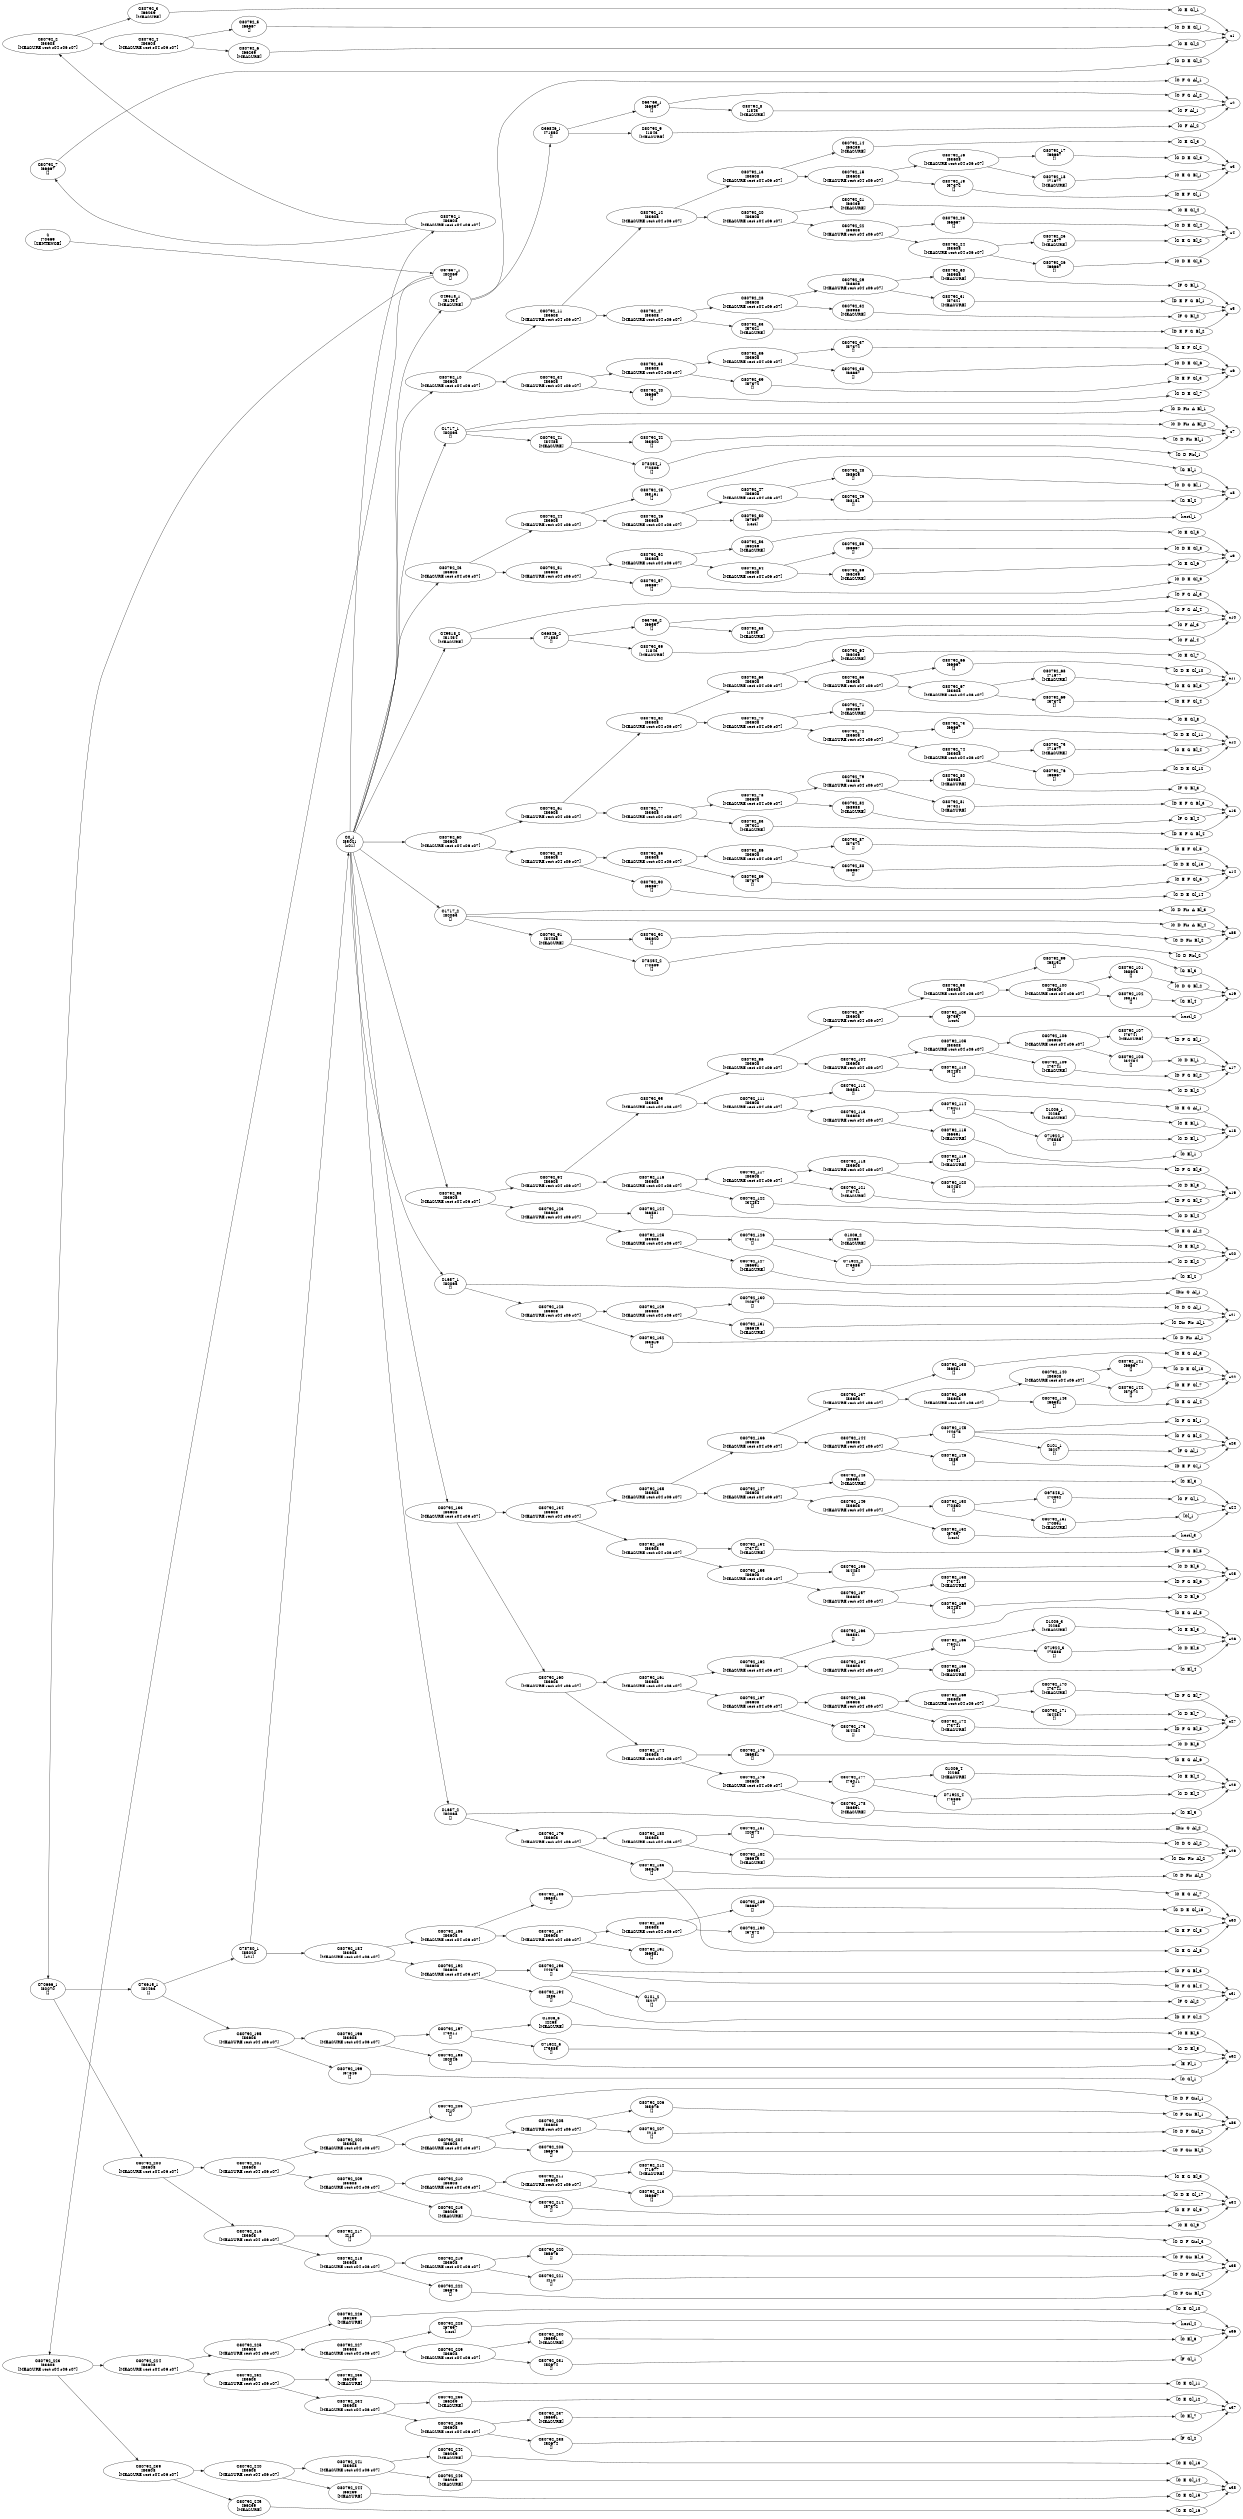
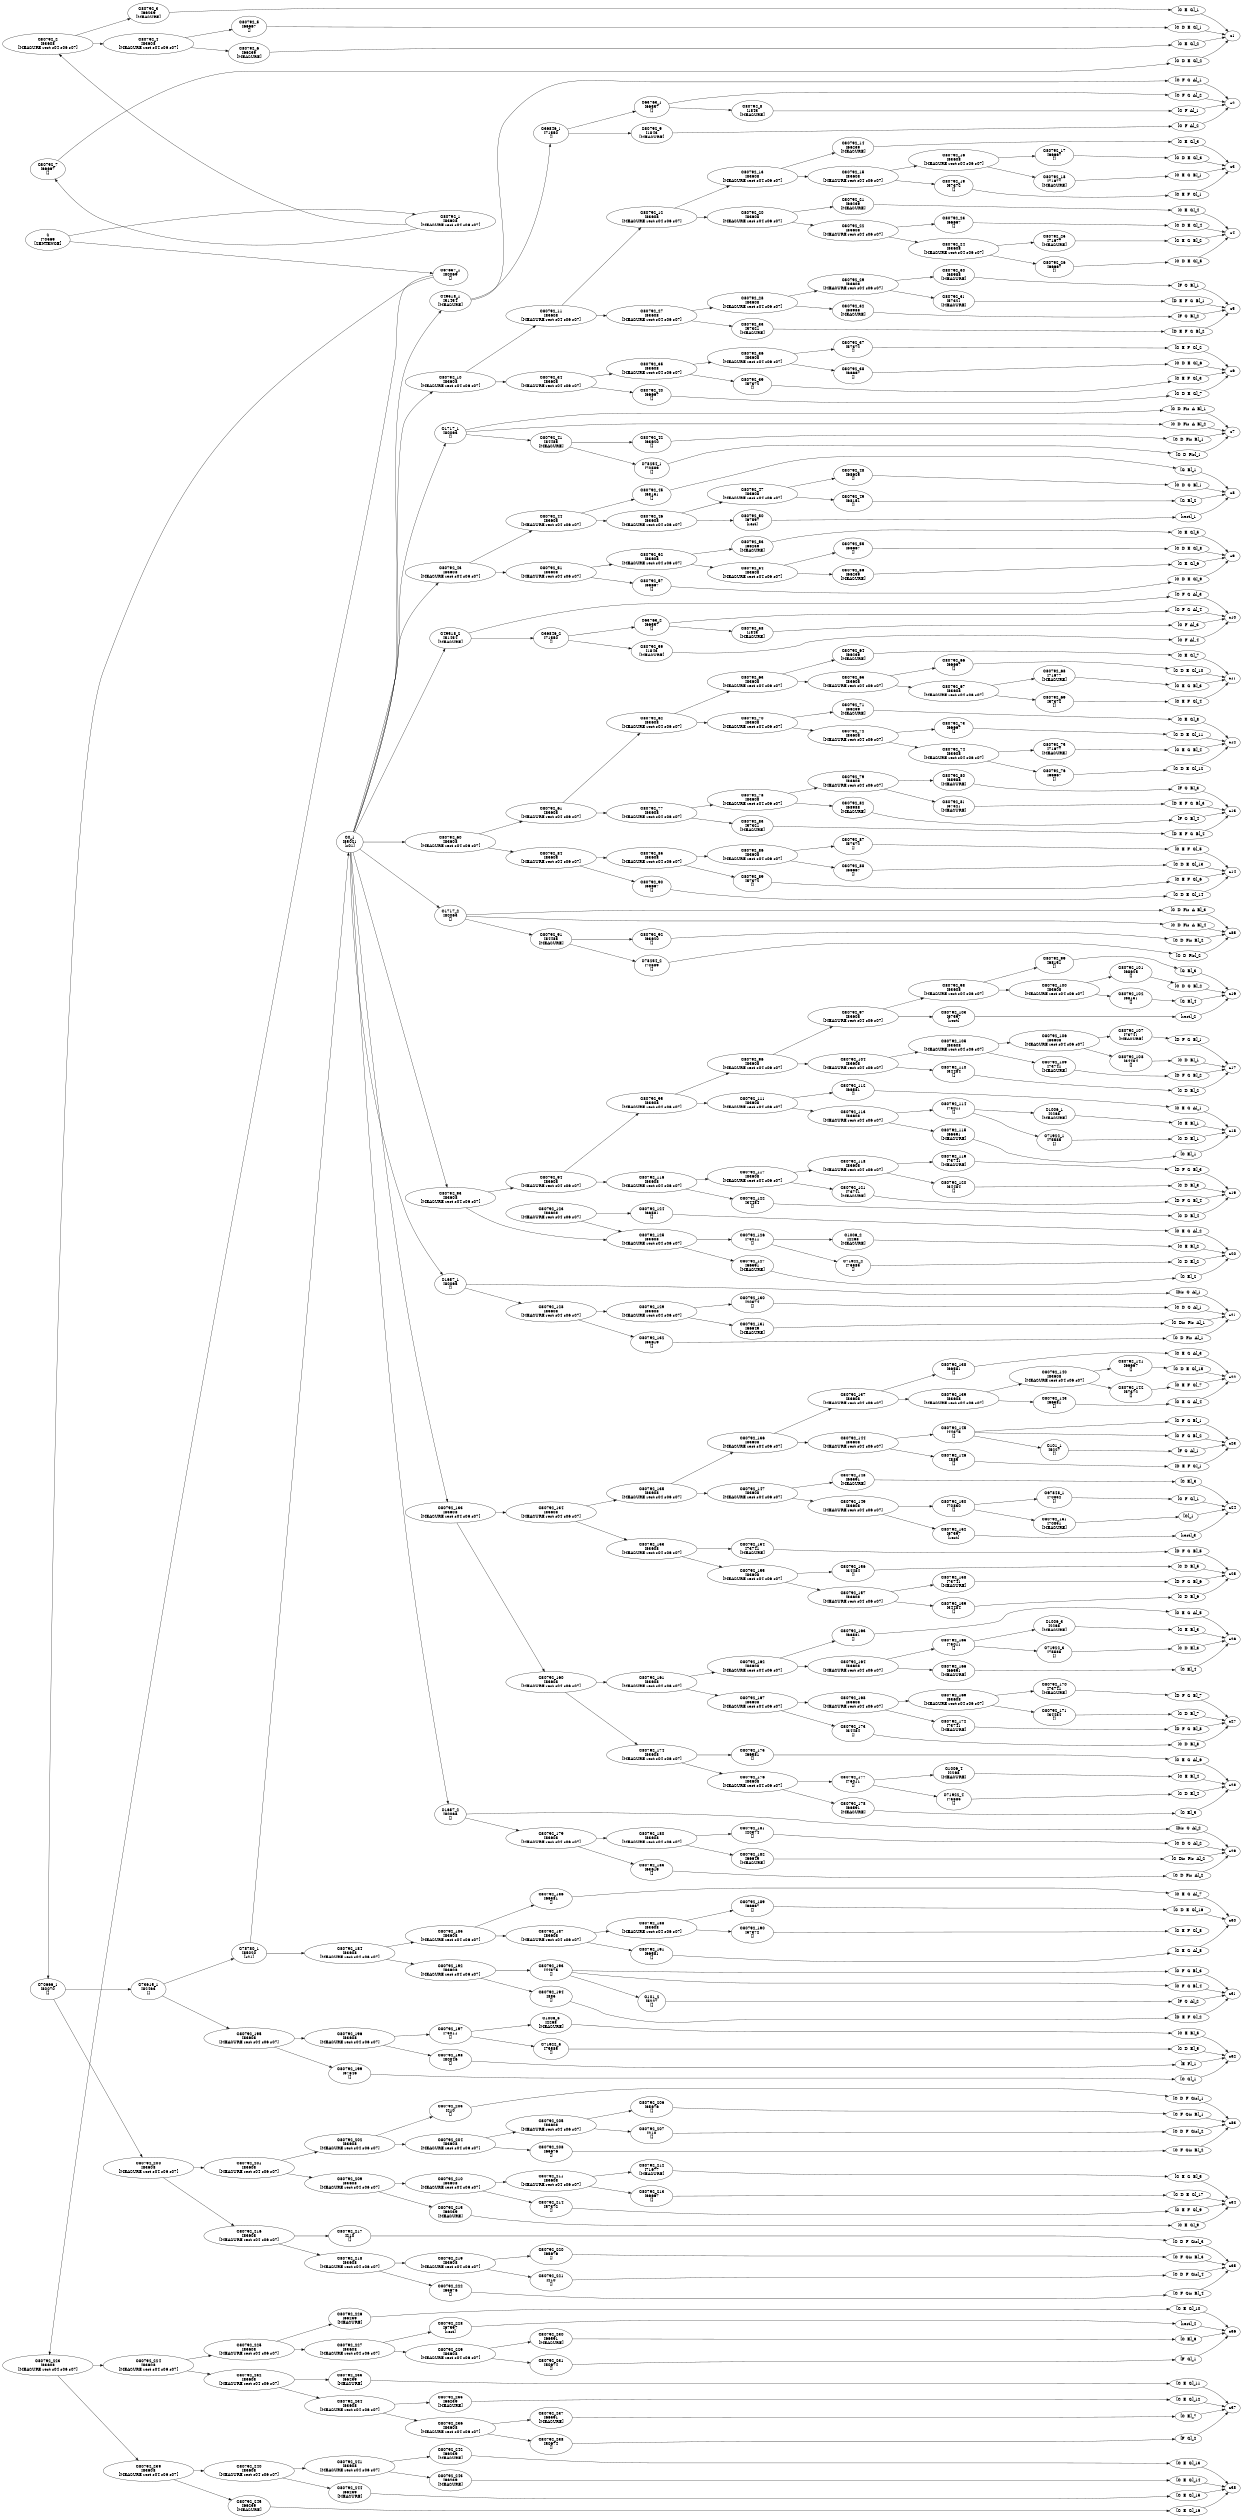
edge "C0_1 I85021 [s01]" -> "C80792_1 I83608 [MEASURE rest s04 s06 s07]": now "S I70569 [SENTENCE]" -> "C80792_1 I83608 [MEASURE rest s04 s06 s07]"
edge "C80792_93 I83608 [MEASURE rest s04 s06 s07]" -> "C80792_123 I83608 [MEASURE rest s04 s06 s07]": now "C80792_93 I83608 [MEASURE rest s04 s06 s07]" -> "C80792_125 I83608 [MEASURE rest s04 s06 s07]"
edge "[C  E  F  G]_8" -> "c30": removed
edge "C80792_183 I63619 []" -> "[C  E  G  A]_8": now "C80792_191 I66581 []" -> "[C  E  G  A]_8"
